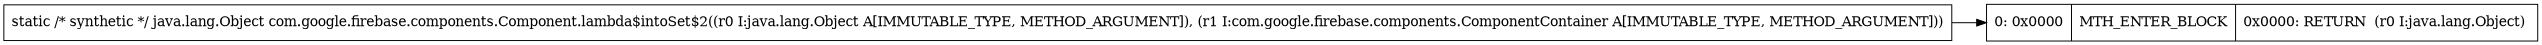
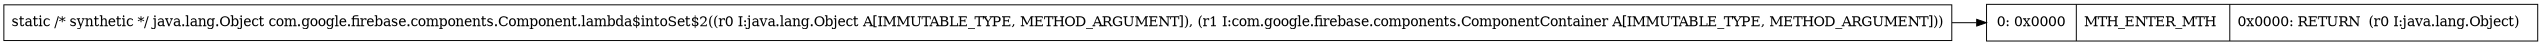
node "0: 0x0000": text "MTH_ENTER_BLOCK" -> "MTH_ENTER_MTH"
